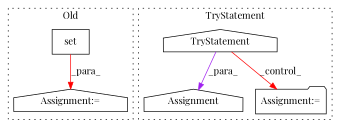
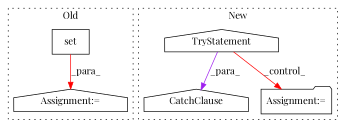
cluster "TryStatement": label "TryStatement" -> "New"
node "Assignment": label "Assignment" -> "CatchClause"
